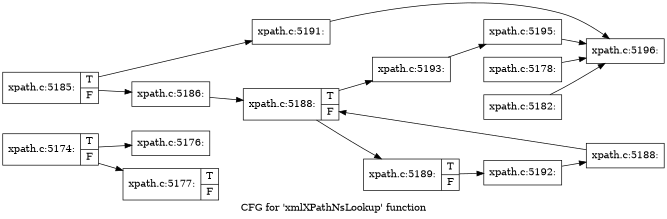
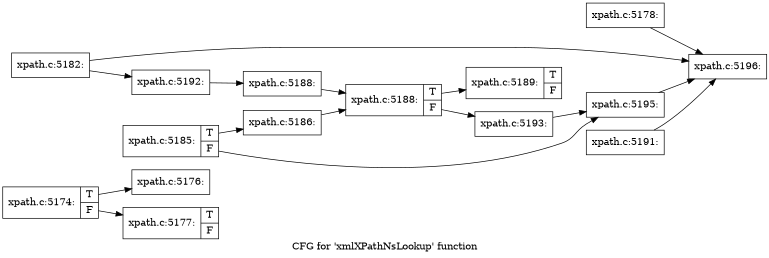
edge "xpath.c:5185:" -> "xpath.c:5191:": now "xpath.c:5185:" -> "xpath.c:5195:"
edge "xpath.c:5189:" -> "xpath.c:5192:": now "xpath.c:5182:" -> "xpath.c:5192:"
